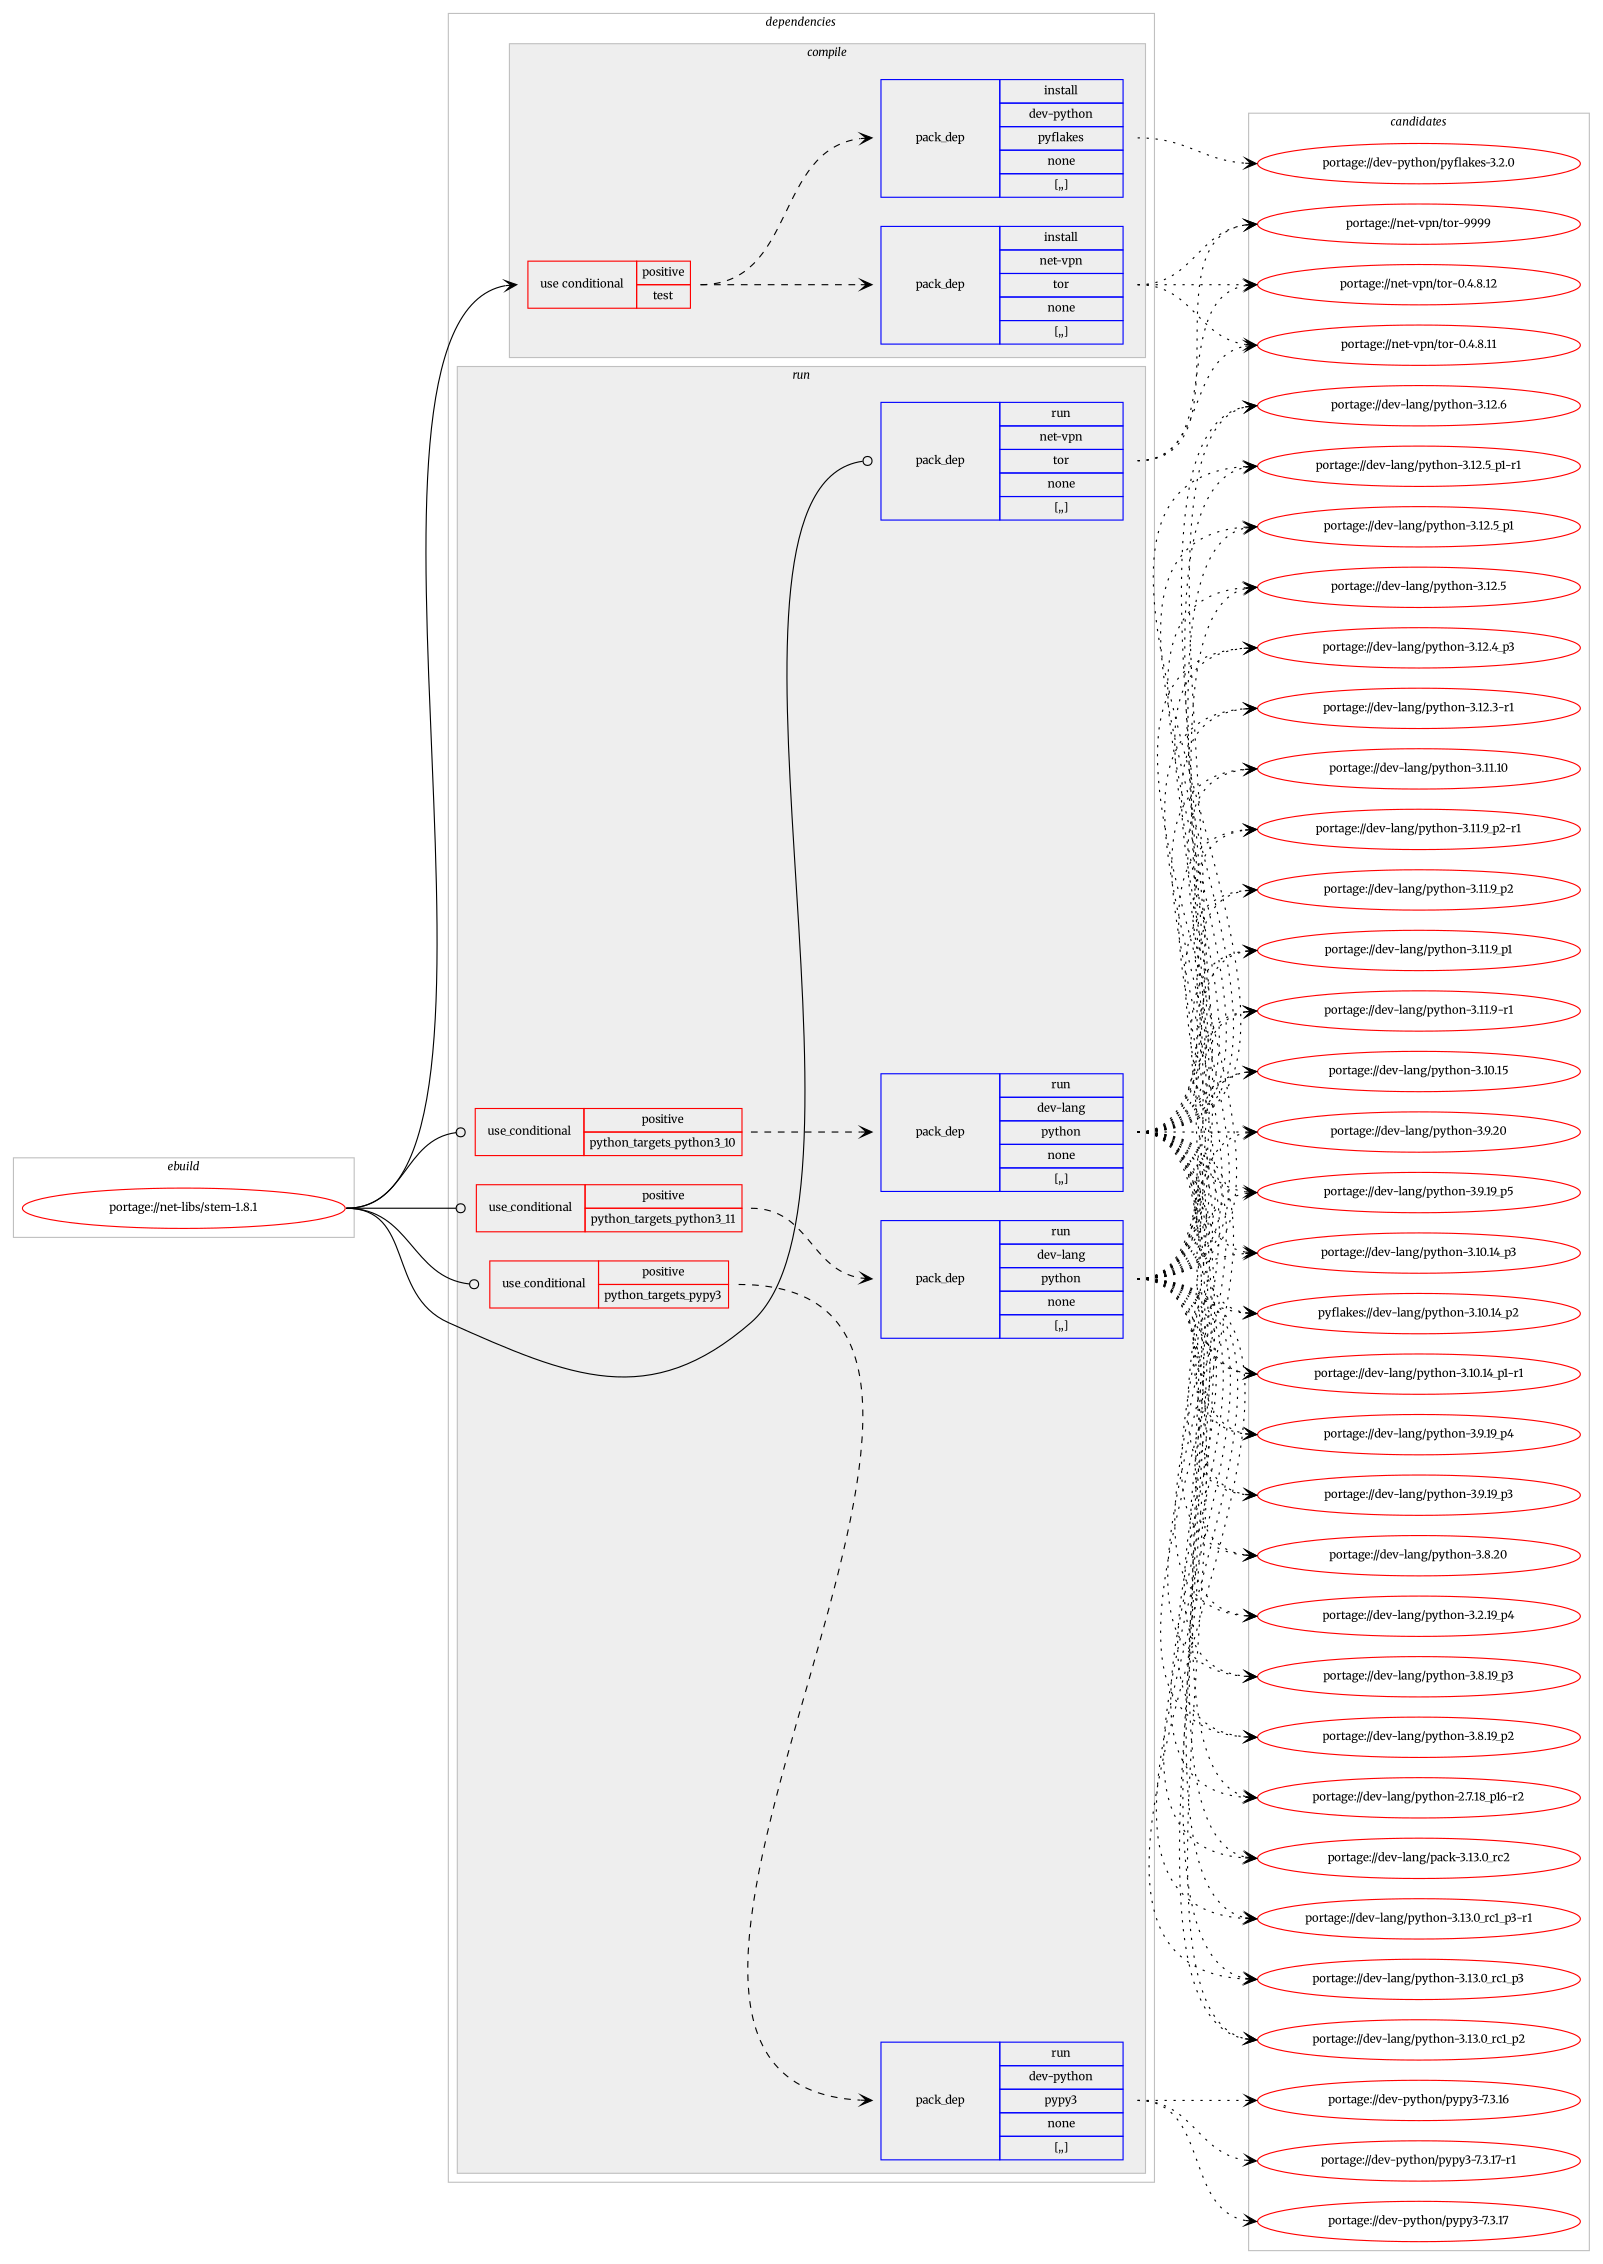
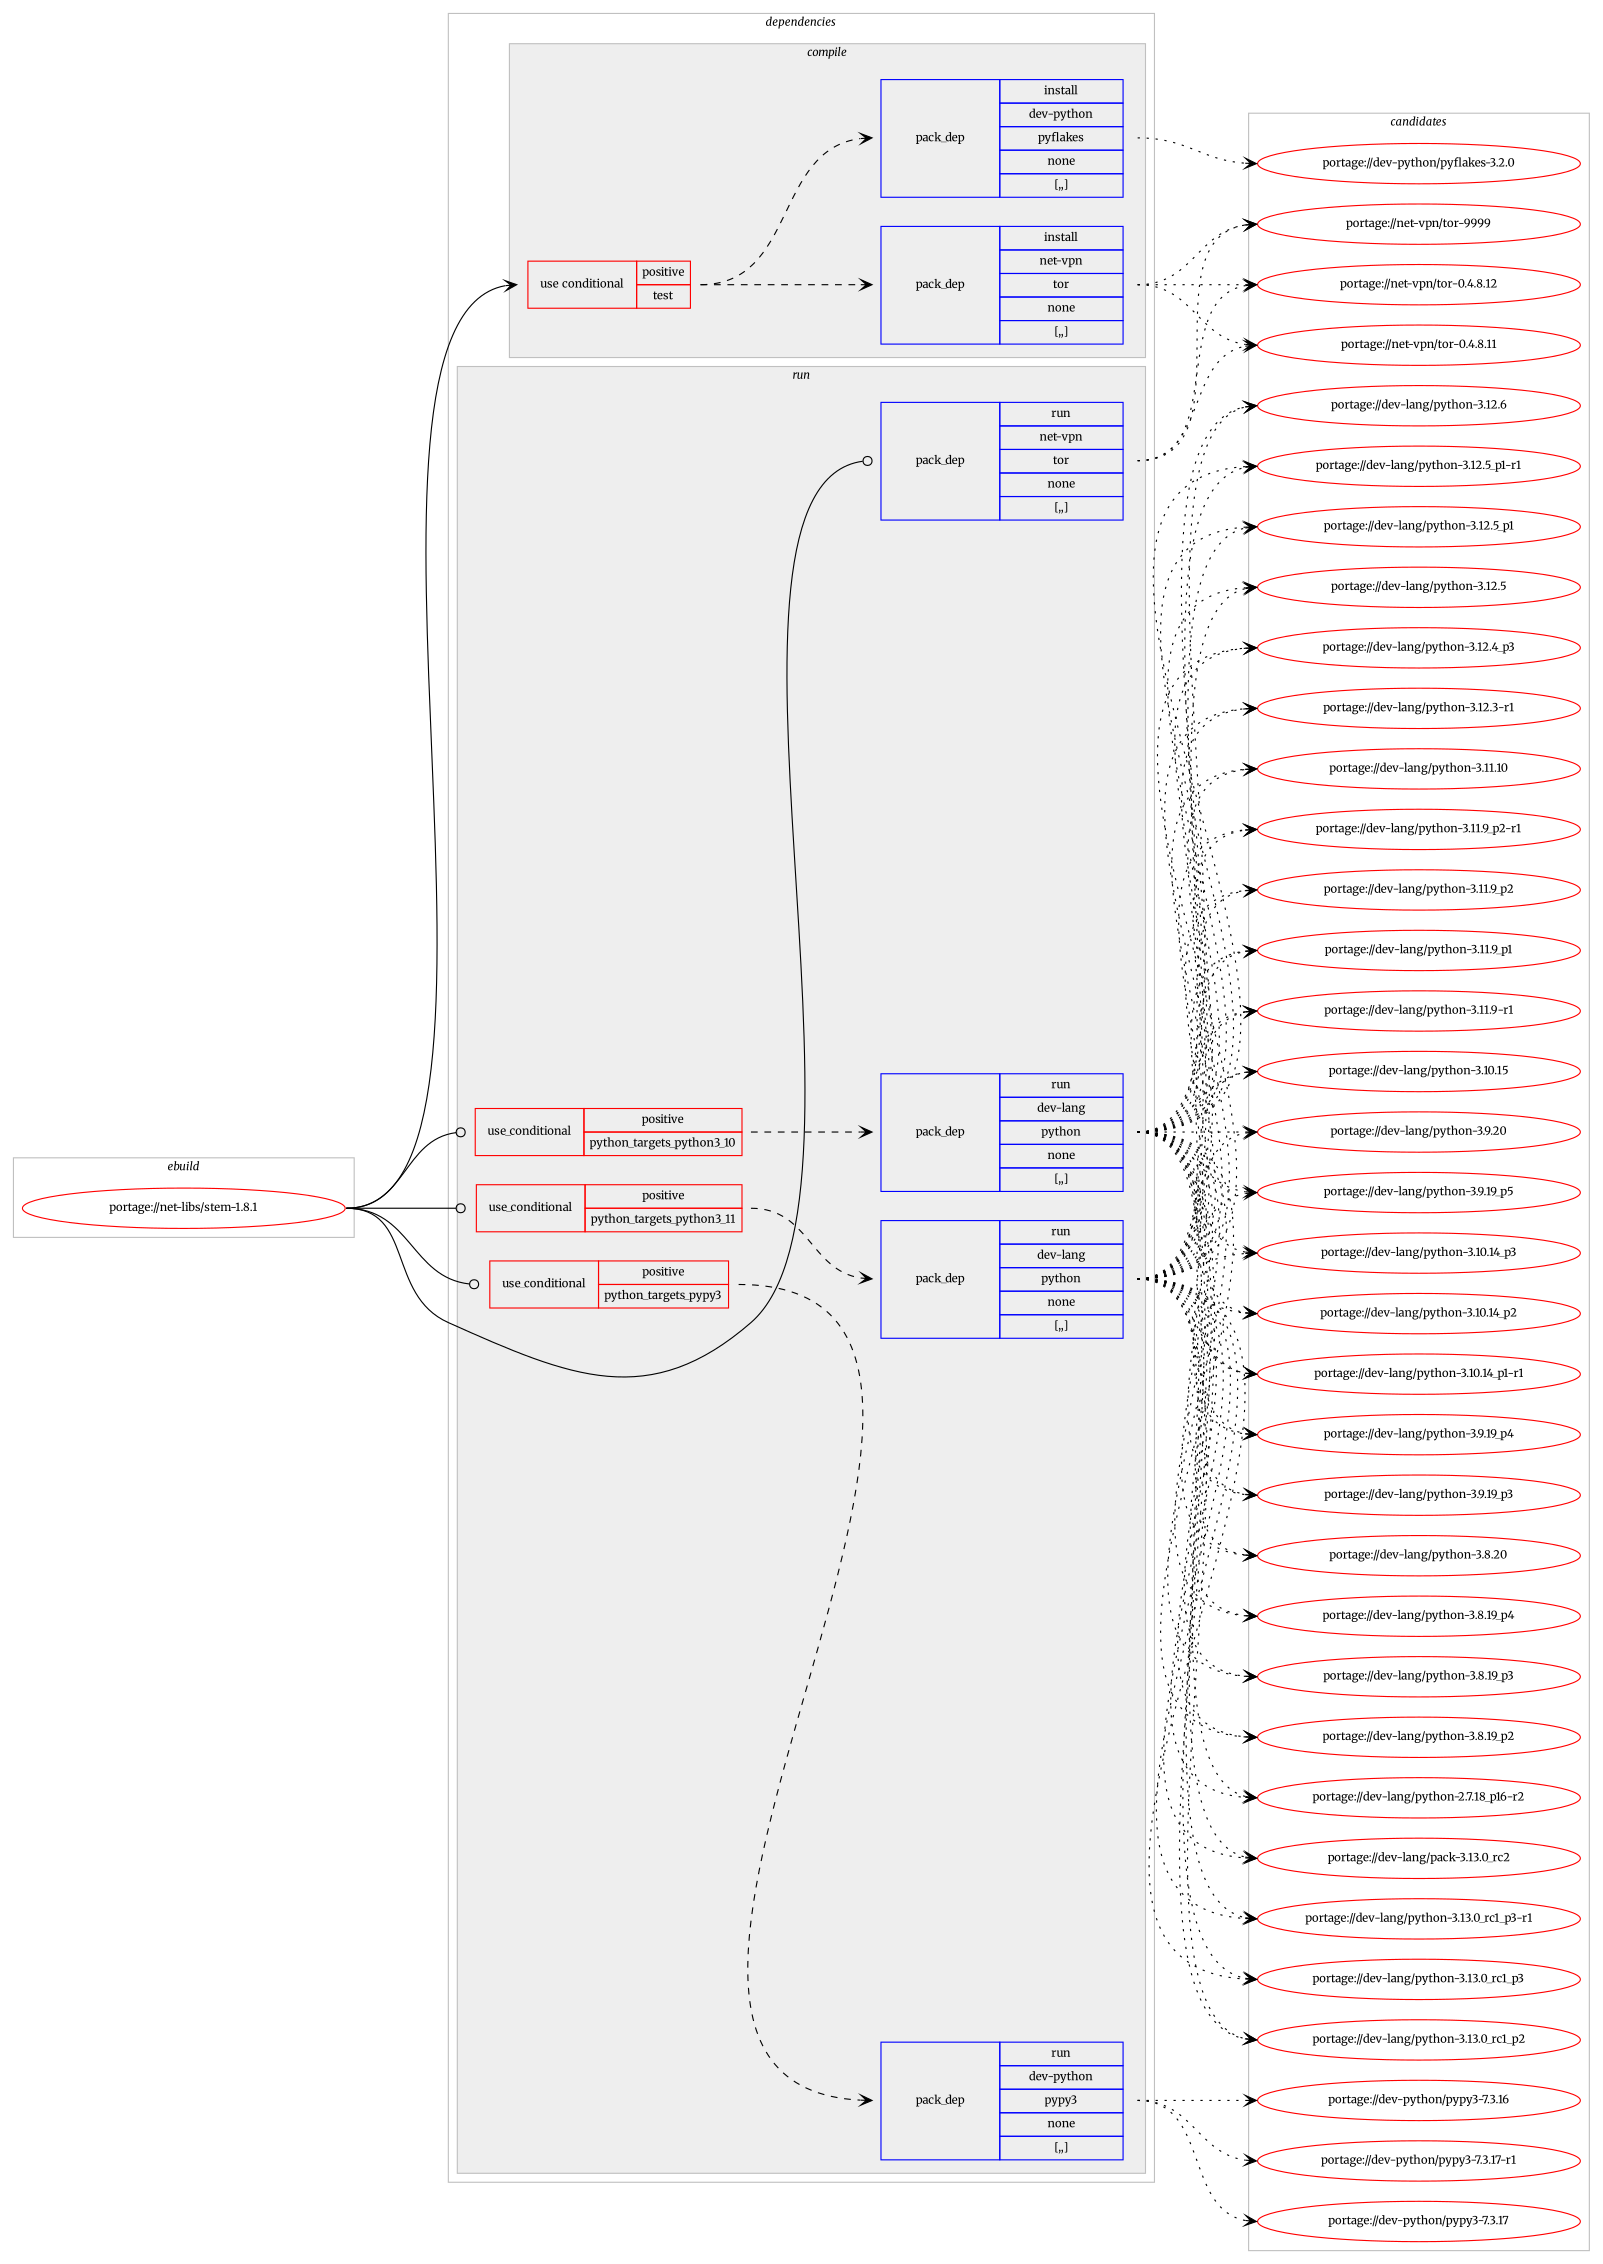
node "pyflakes://dev-lang/python-3.10.14_p2": label "pyflakes://dev-lang/python-3.10.14_p2" -> "portage://dev-lang/python-3.10.14_p2"
node "portage://dev-lang/python-3.2.19_p4": label "portage://dev-lang/python-3.2.19_p4" -> "portage://dev-lang/python-3.8.19_p4"
